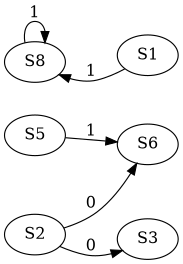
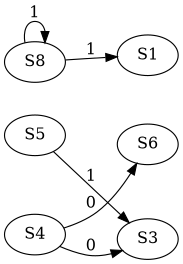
edge "S1" -> "S8": reversed
edge "S5" -> "S6": now "S5" -> "S3"
node "S2": label "S2" -> "S4"
